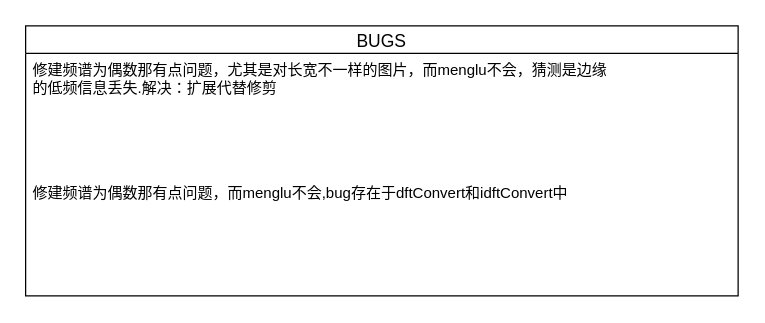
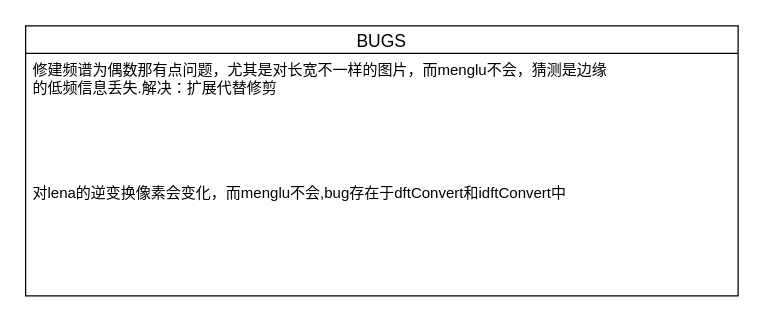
node "修建频谱为偶数那有点问题，而menglu不会,bug存在于dftConvert和idftConvert中": label "修建频谱为偶数那有点问题，而menglu不会,bug存在于dftConvert和idftConvert中" -> "对lena的逆变换像素会变化，而menglu不会,bug存在于dftConvert和idftConvert中"
